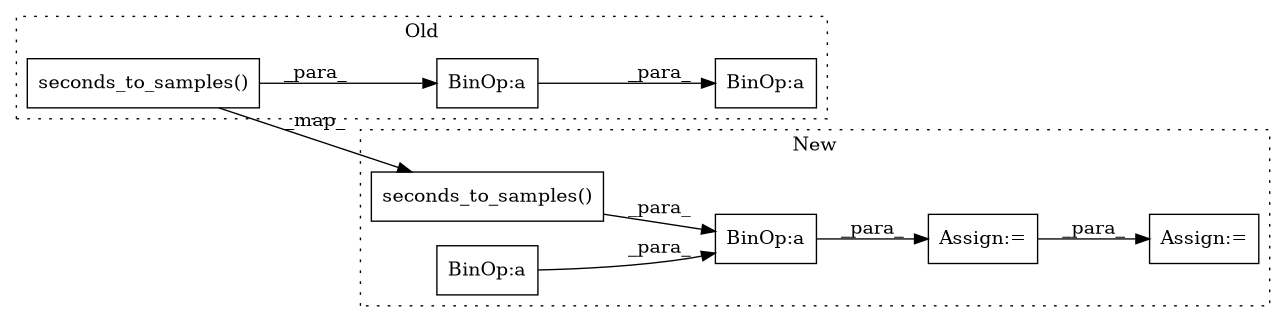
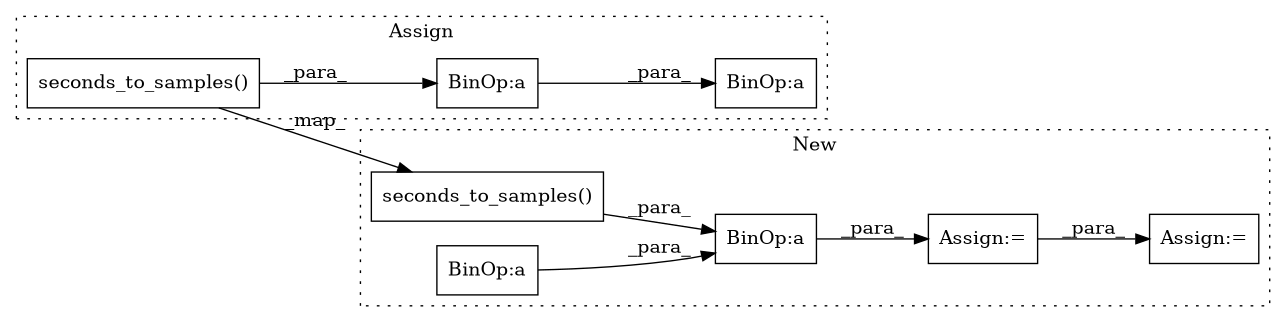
cluster "Old": label "Old" -> "Assign"
